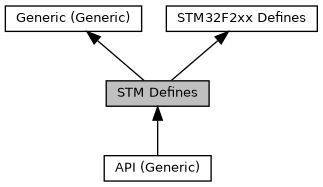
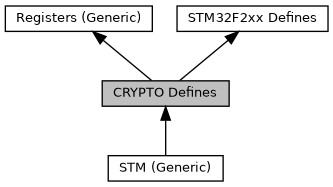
node "Generic (Generic)": label "Generic (Generic)" -> "Registers (Generic)"
node "STM Defines": label "STM Defines" -> "CRYPTO Defines"
node "API (Generic)": label "API (Generic)" -> "STM (Generic)"
